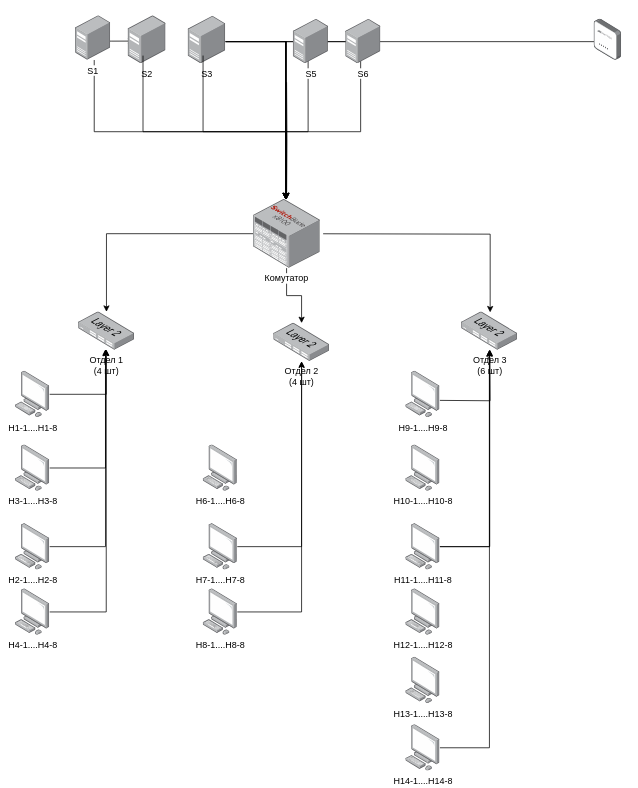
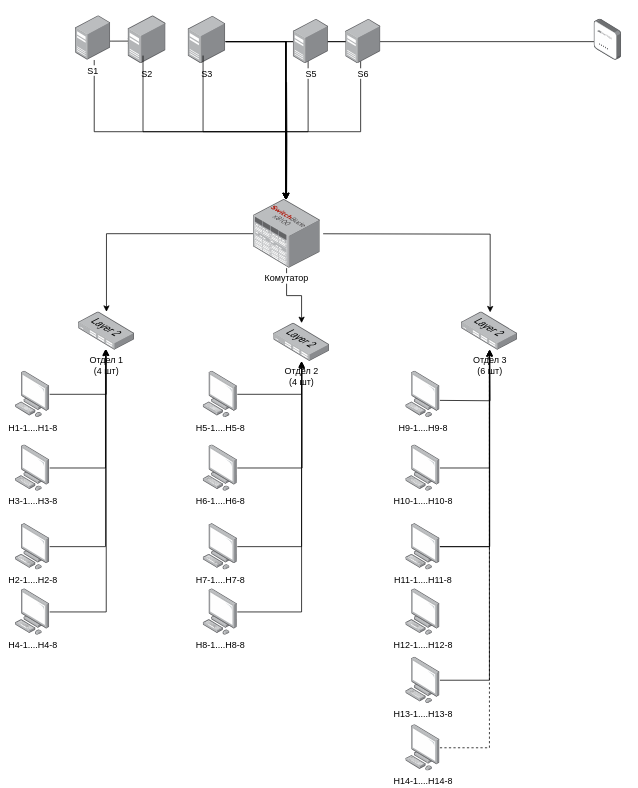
node "H5-1....H5-8": added
edge "H5-1....H5-8" -> "Отдел 2 (4 шт)": added
edge "H6-1....H6-8" -> "Отдел 2 (4 шт)": added
edge "H10-1....H10-8" -> "Отдел 3 (6 шт)": added
edge "H13-1....H13-8" -> "Отдел 3 (6 шт)": added
edge "H14-1....H14-8" -> "Отдел 3 (6 шт)": style solid -> dashed
